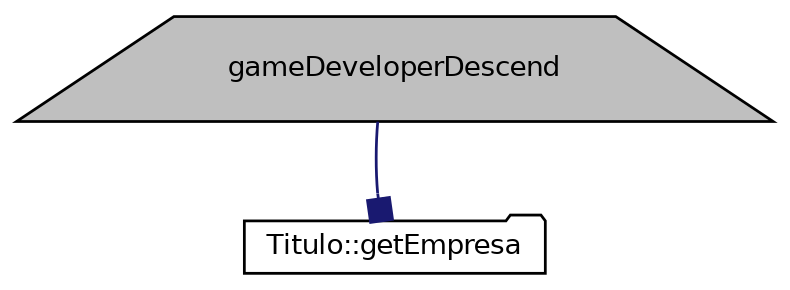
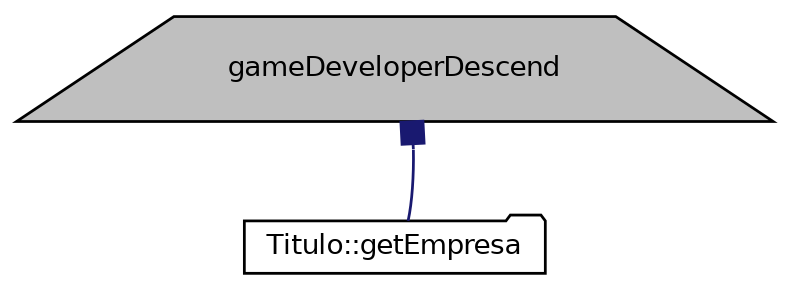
edge "gameDeveloperDescend" -> "Titulo::getEmpresa": reversed
